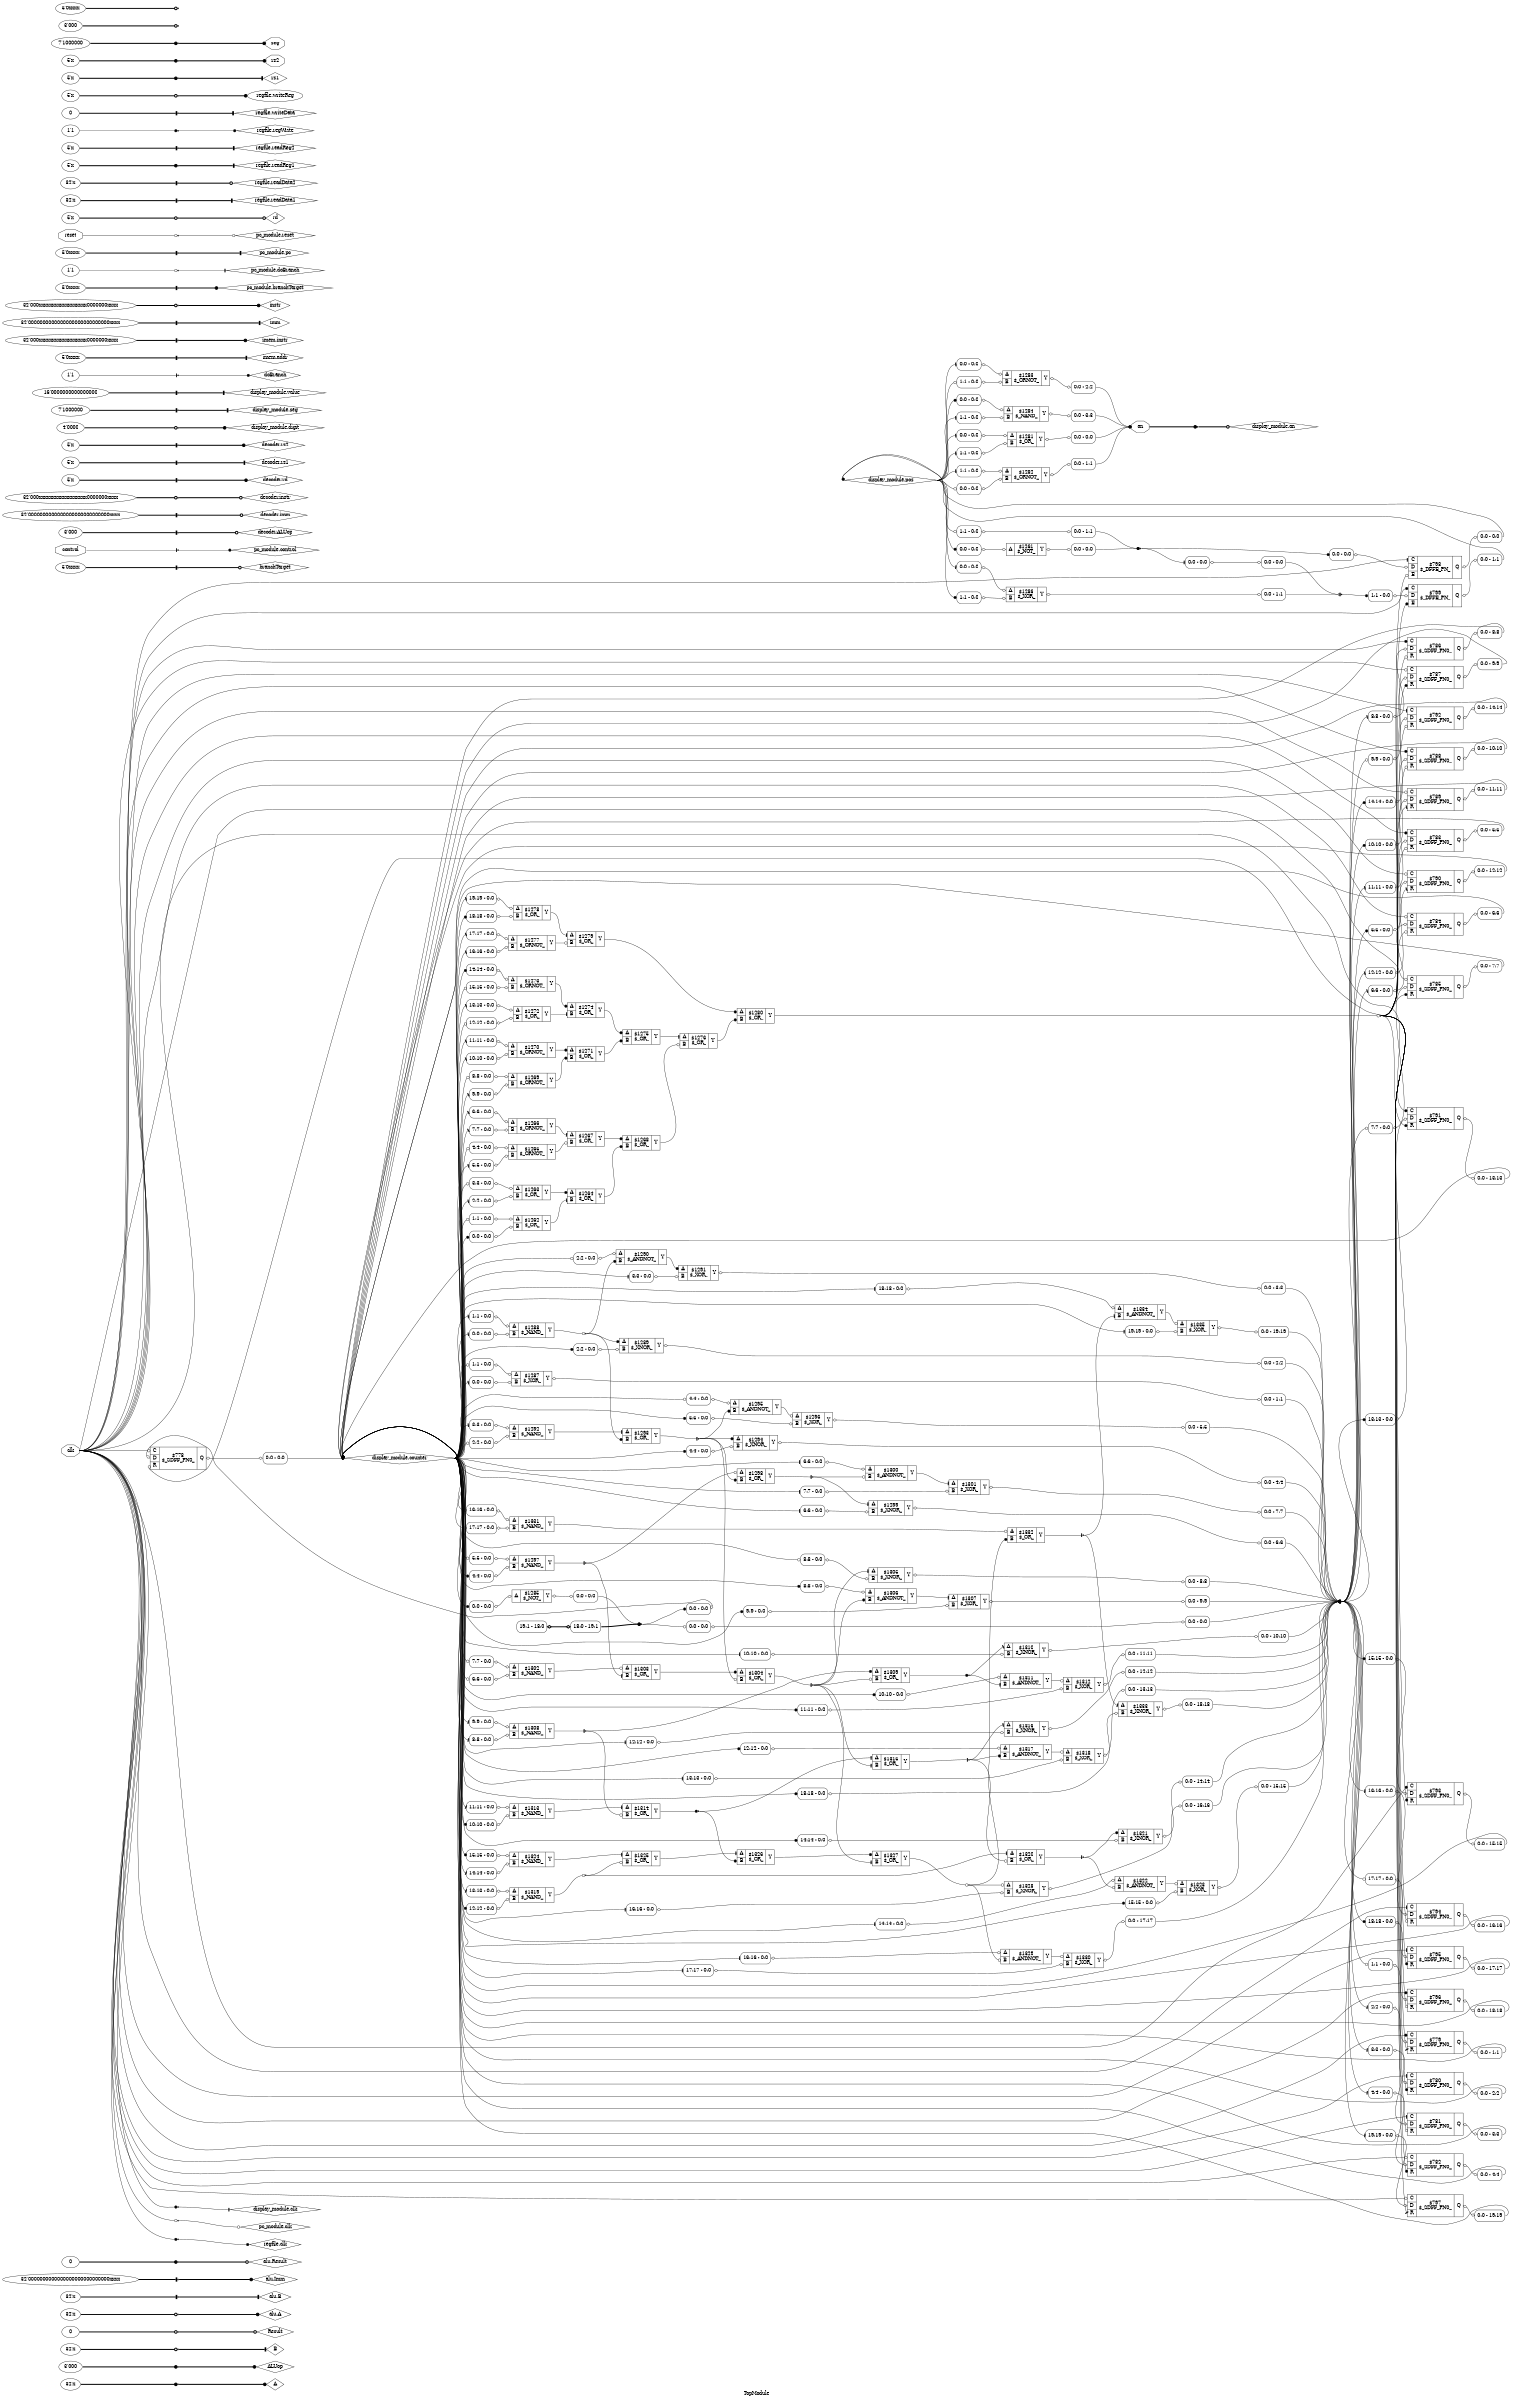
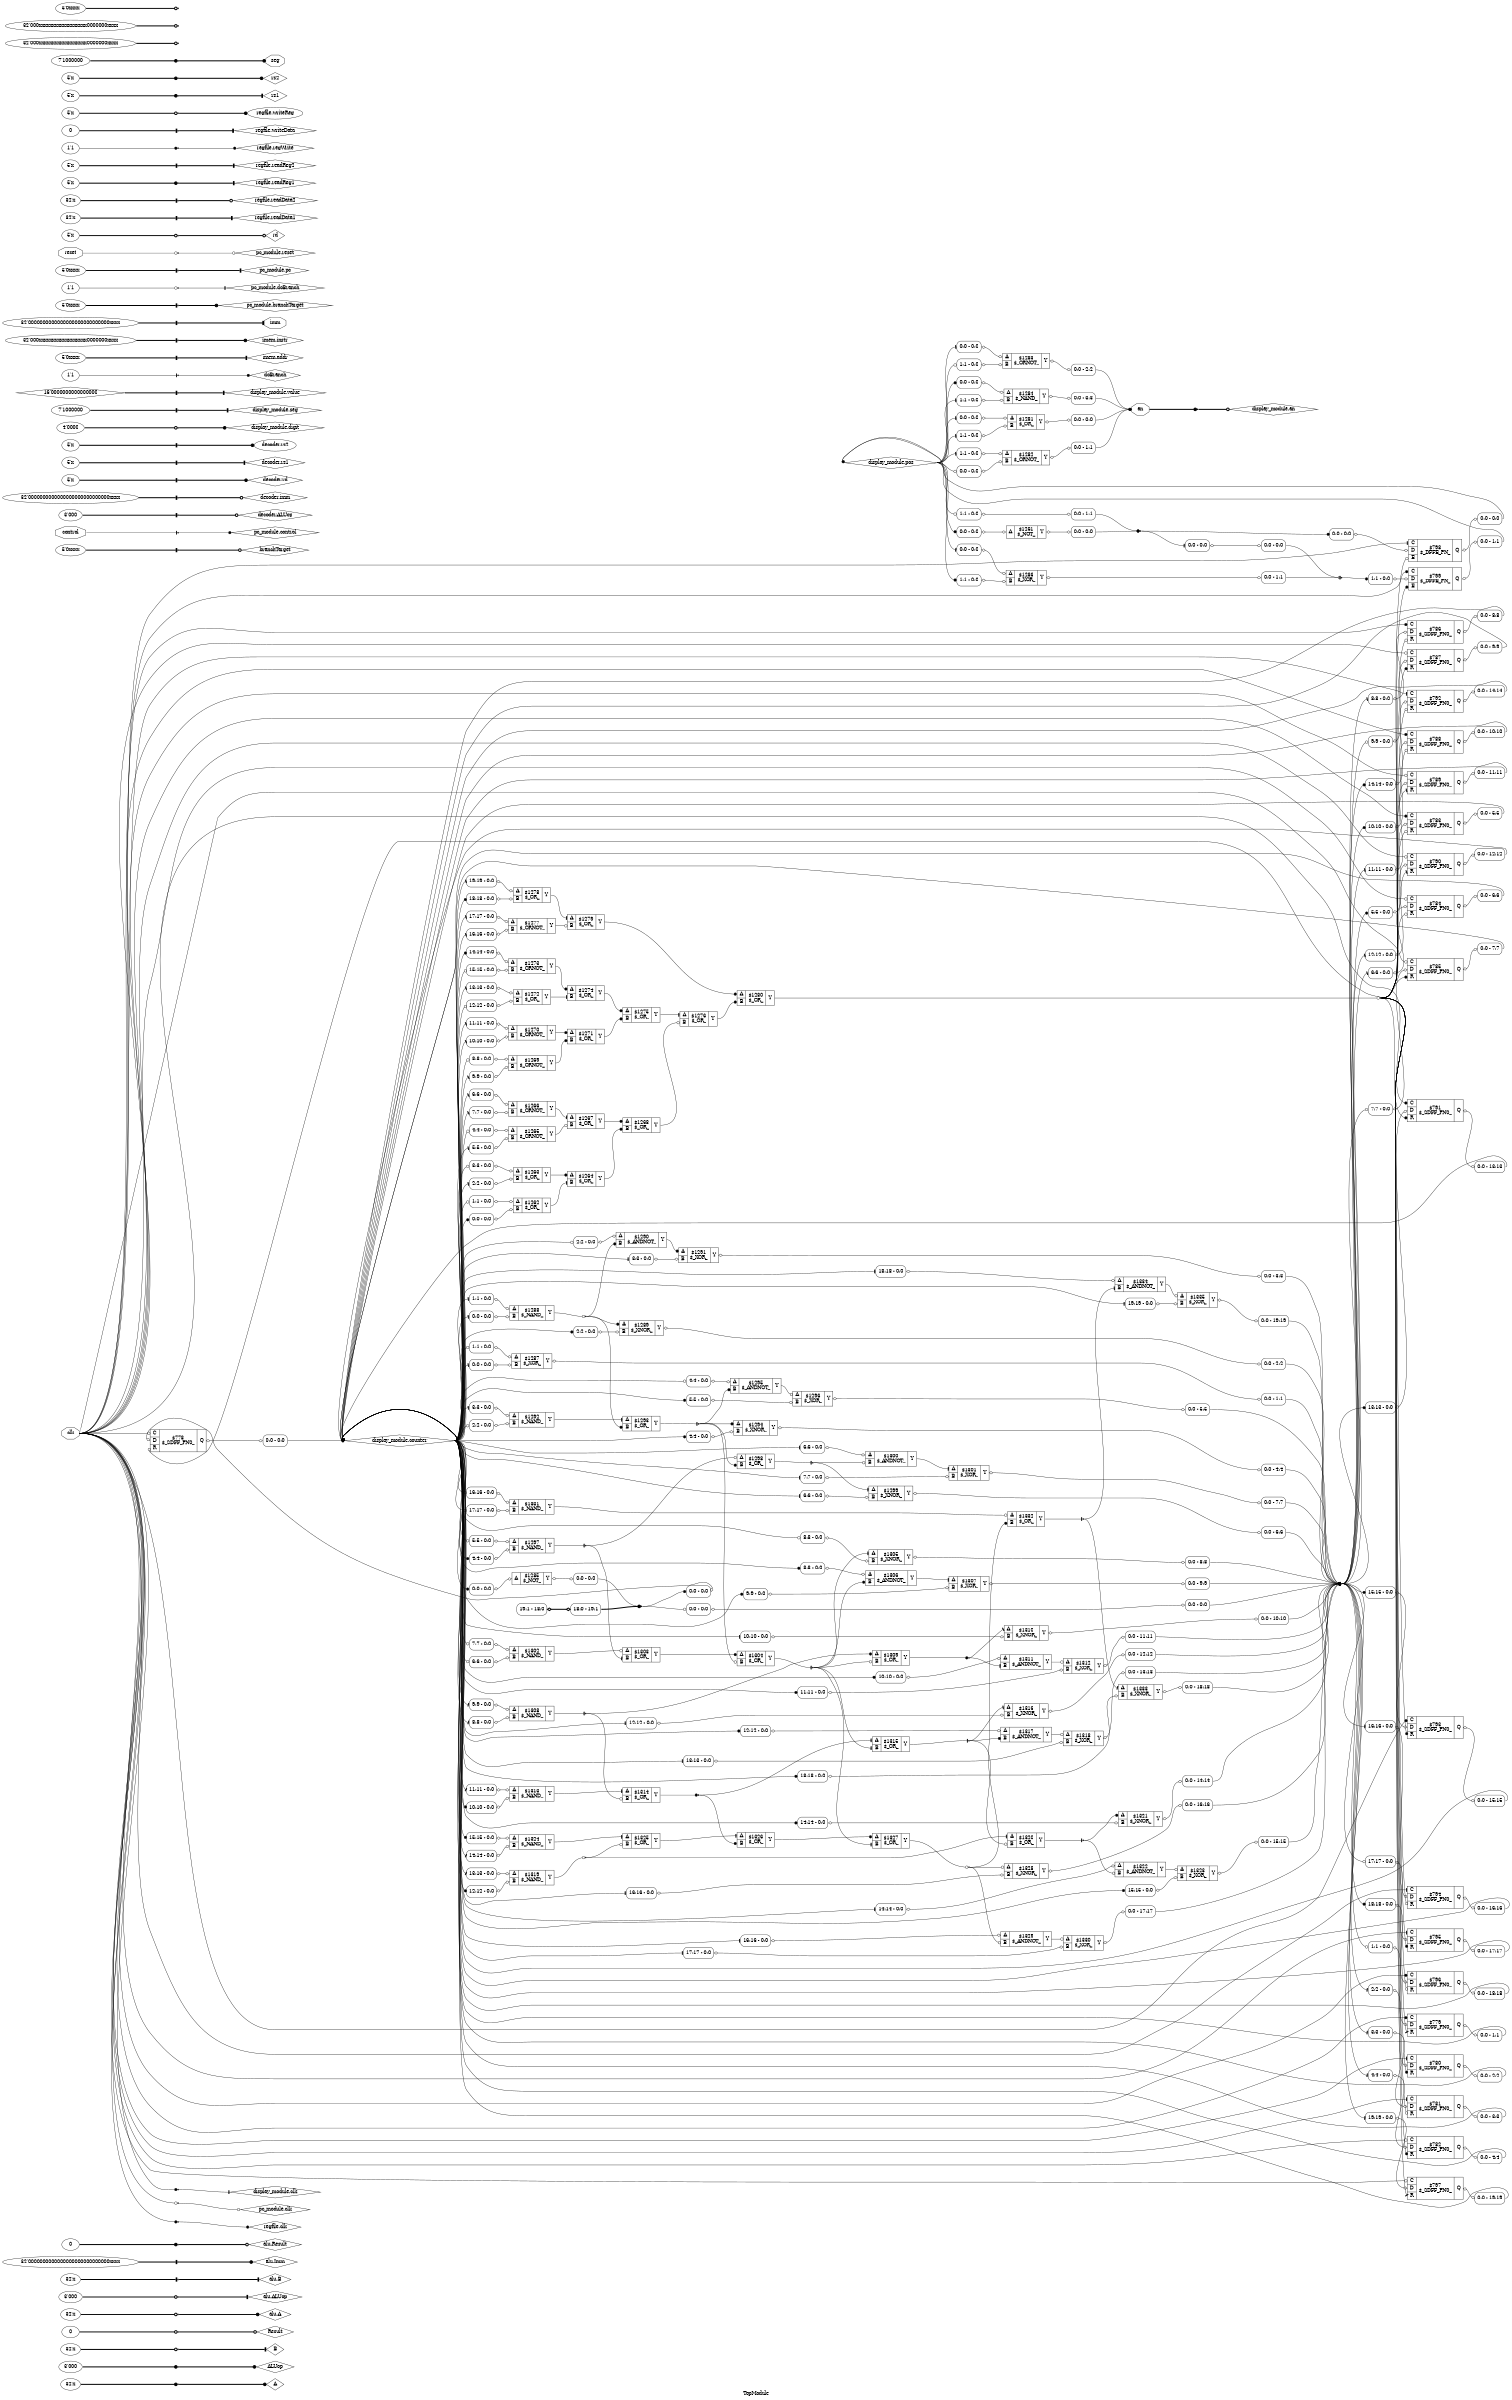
node "rs2": shape octagon -> diamond
node "instr": removed
node "imm": shape diamond -> octagon
node "16'0000000000000000": shape ellipse -> diamond
node "decoder.rs2": shape diamond -> ellipse
node "decoder.instr": removed
node "alu.ALUop": added
